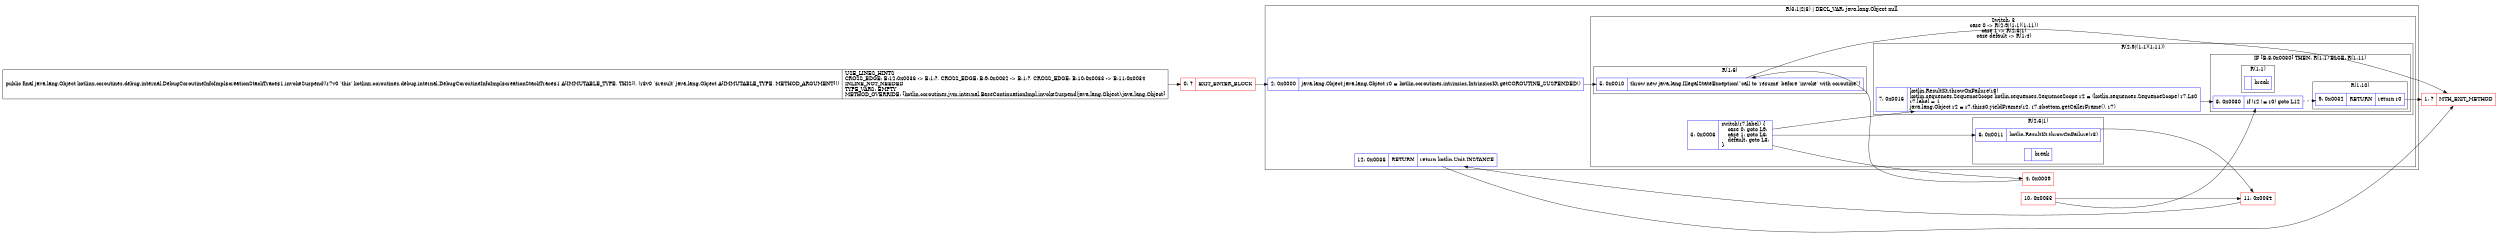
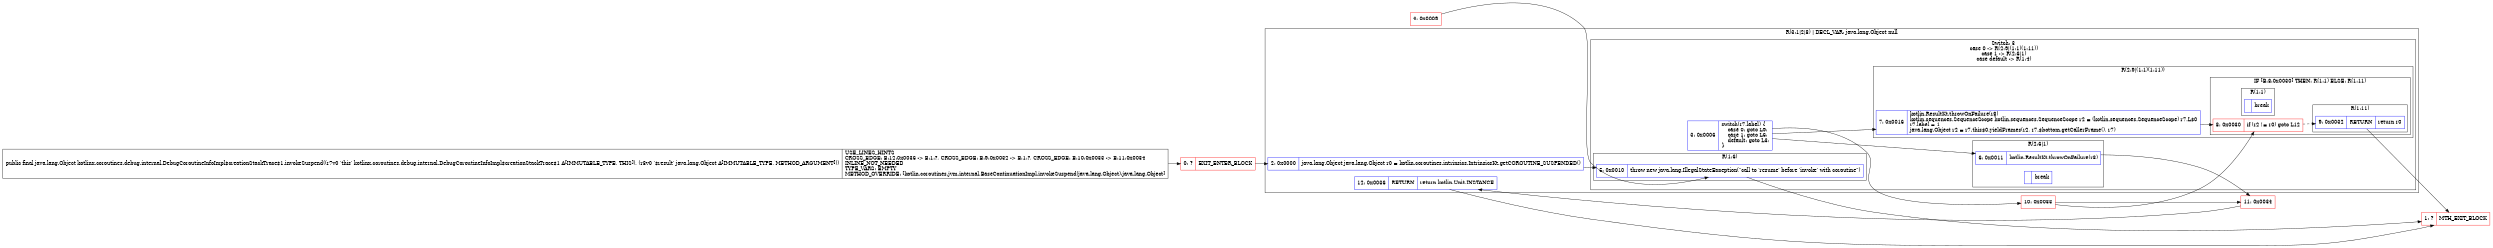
cluster "R(1:10)": label "R(1:10)" -> "R(1:11)"
node "1: ?": text "MTH_EXIT_METHOD" -> "MTH_EXIT_BLOCK"
node "8: 0x0030": color blue -> red
edge "3: 0x0006" -> "4: 0x0009": now "3: 0x0006" -> "10: 0x0033"
